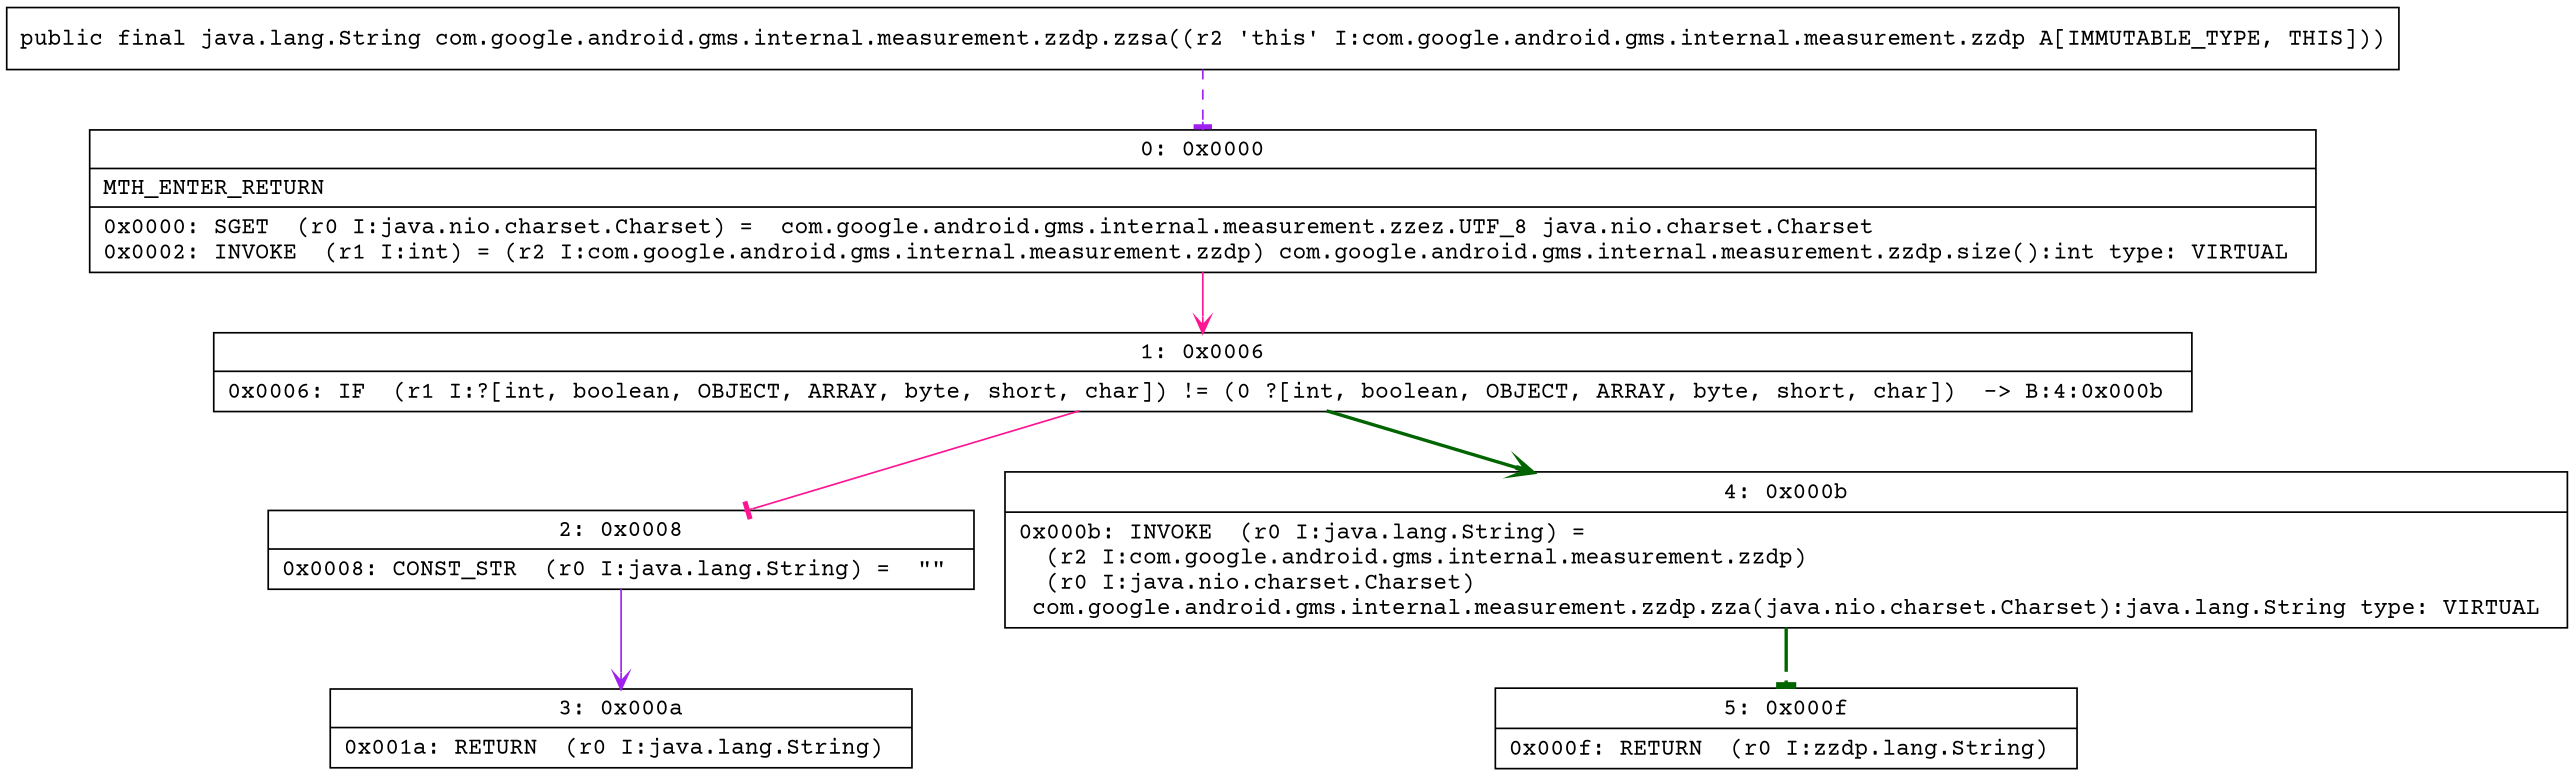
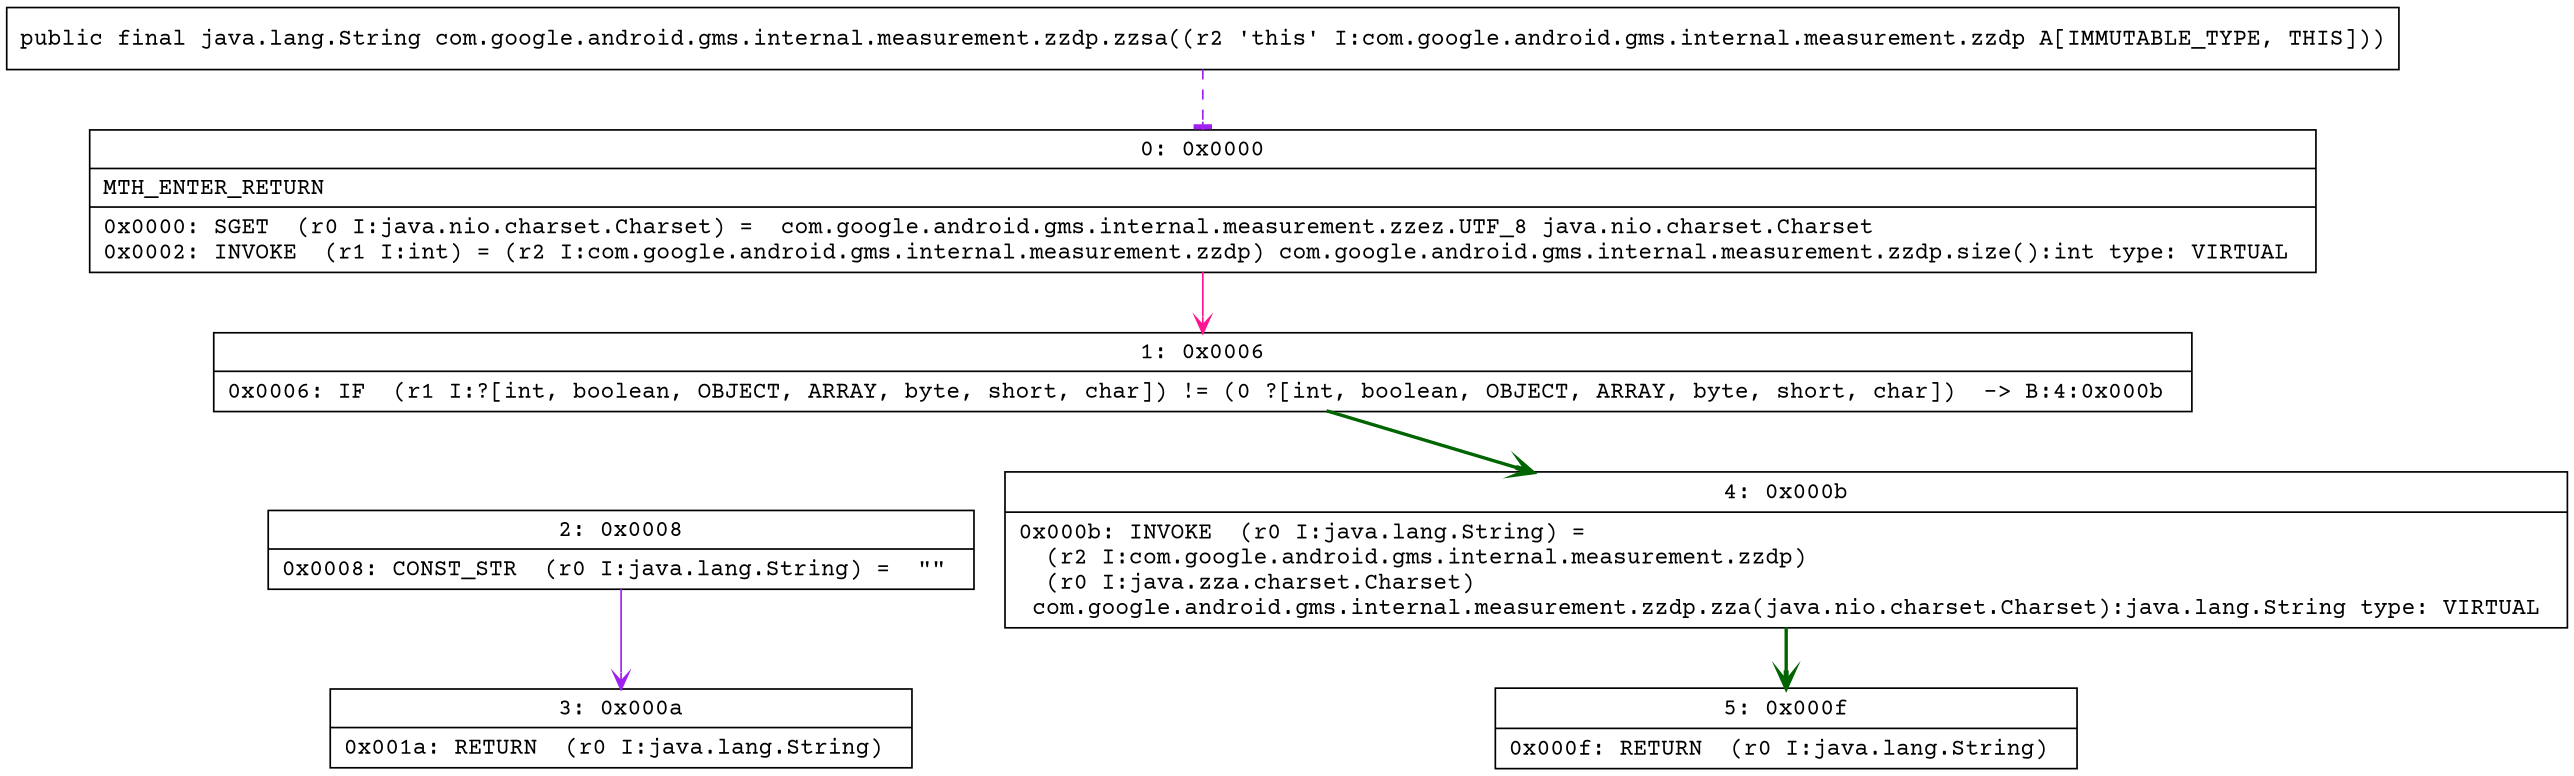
edge "1: 0x0006" -> "2: 0x0008": removed
node "4: 0x000b": text "(r0 I:java.nio.charset.Charset)" -> "(r0 I:java.zza.charset.Charset)"
edge "4: 0x000b" -> "5: 0x000f": arrowhead tee -> vee
node "5: 0x000f": text "0x000f: RETURN  (r0 I:zzdp.lang.String)" -> "0x000f: RETURN  (r0 I:java.lang.String)"
